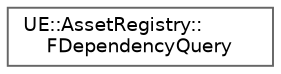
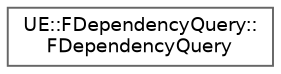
node "UE::AssetRegistry:: FDependencyQuery": label "UE::AssetRegistry:: FDependencyQuery" -> "UE::FDependencyQuery:: FDependencyQuery"
